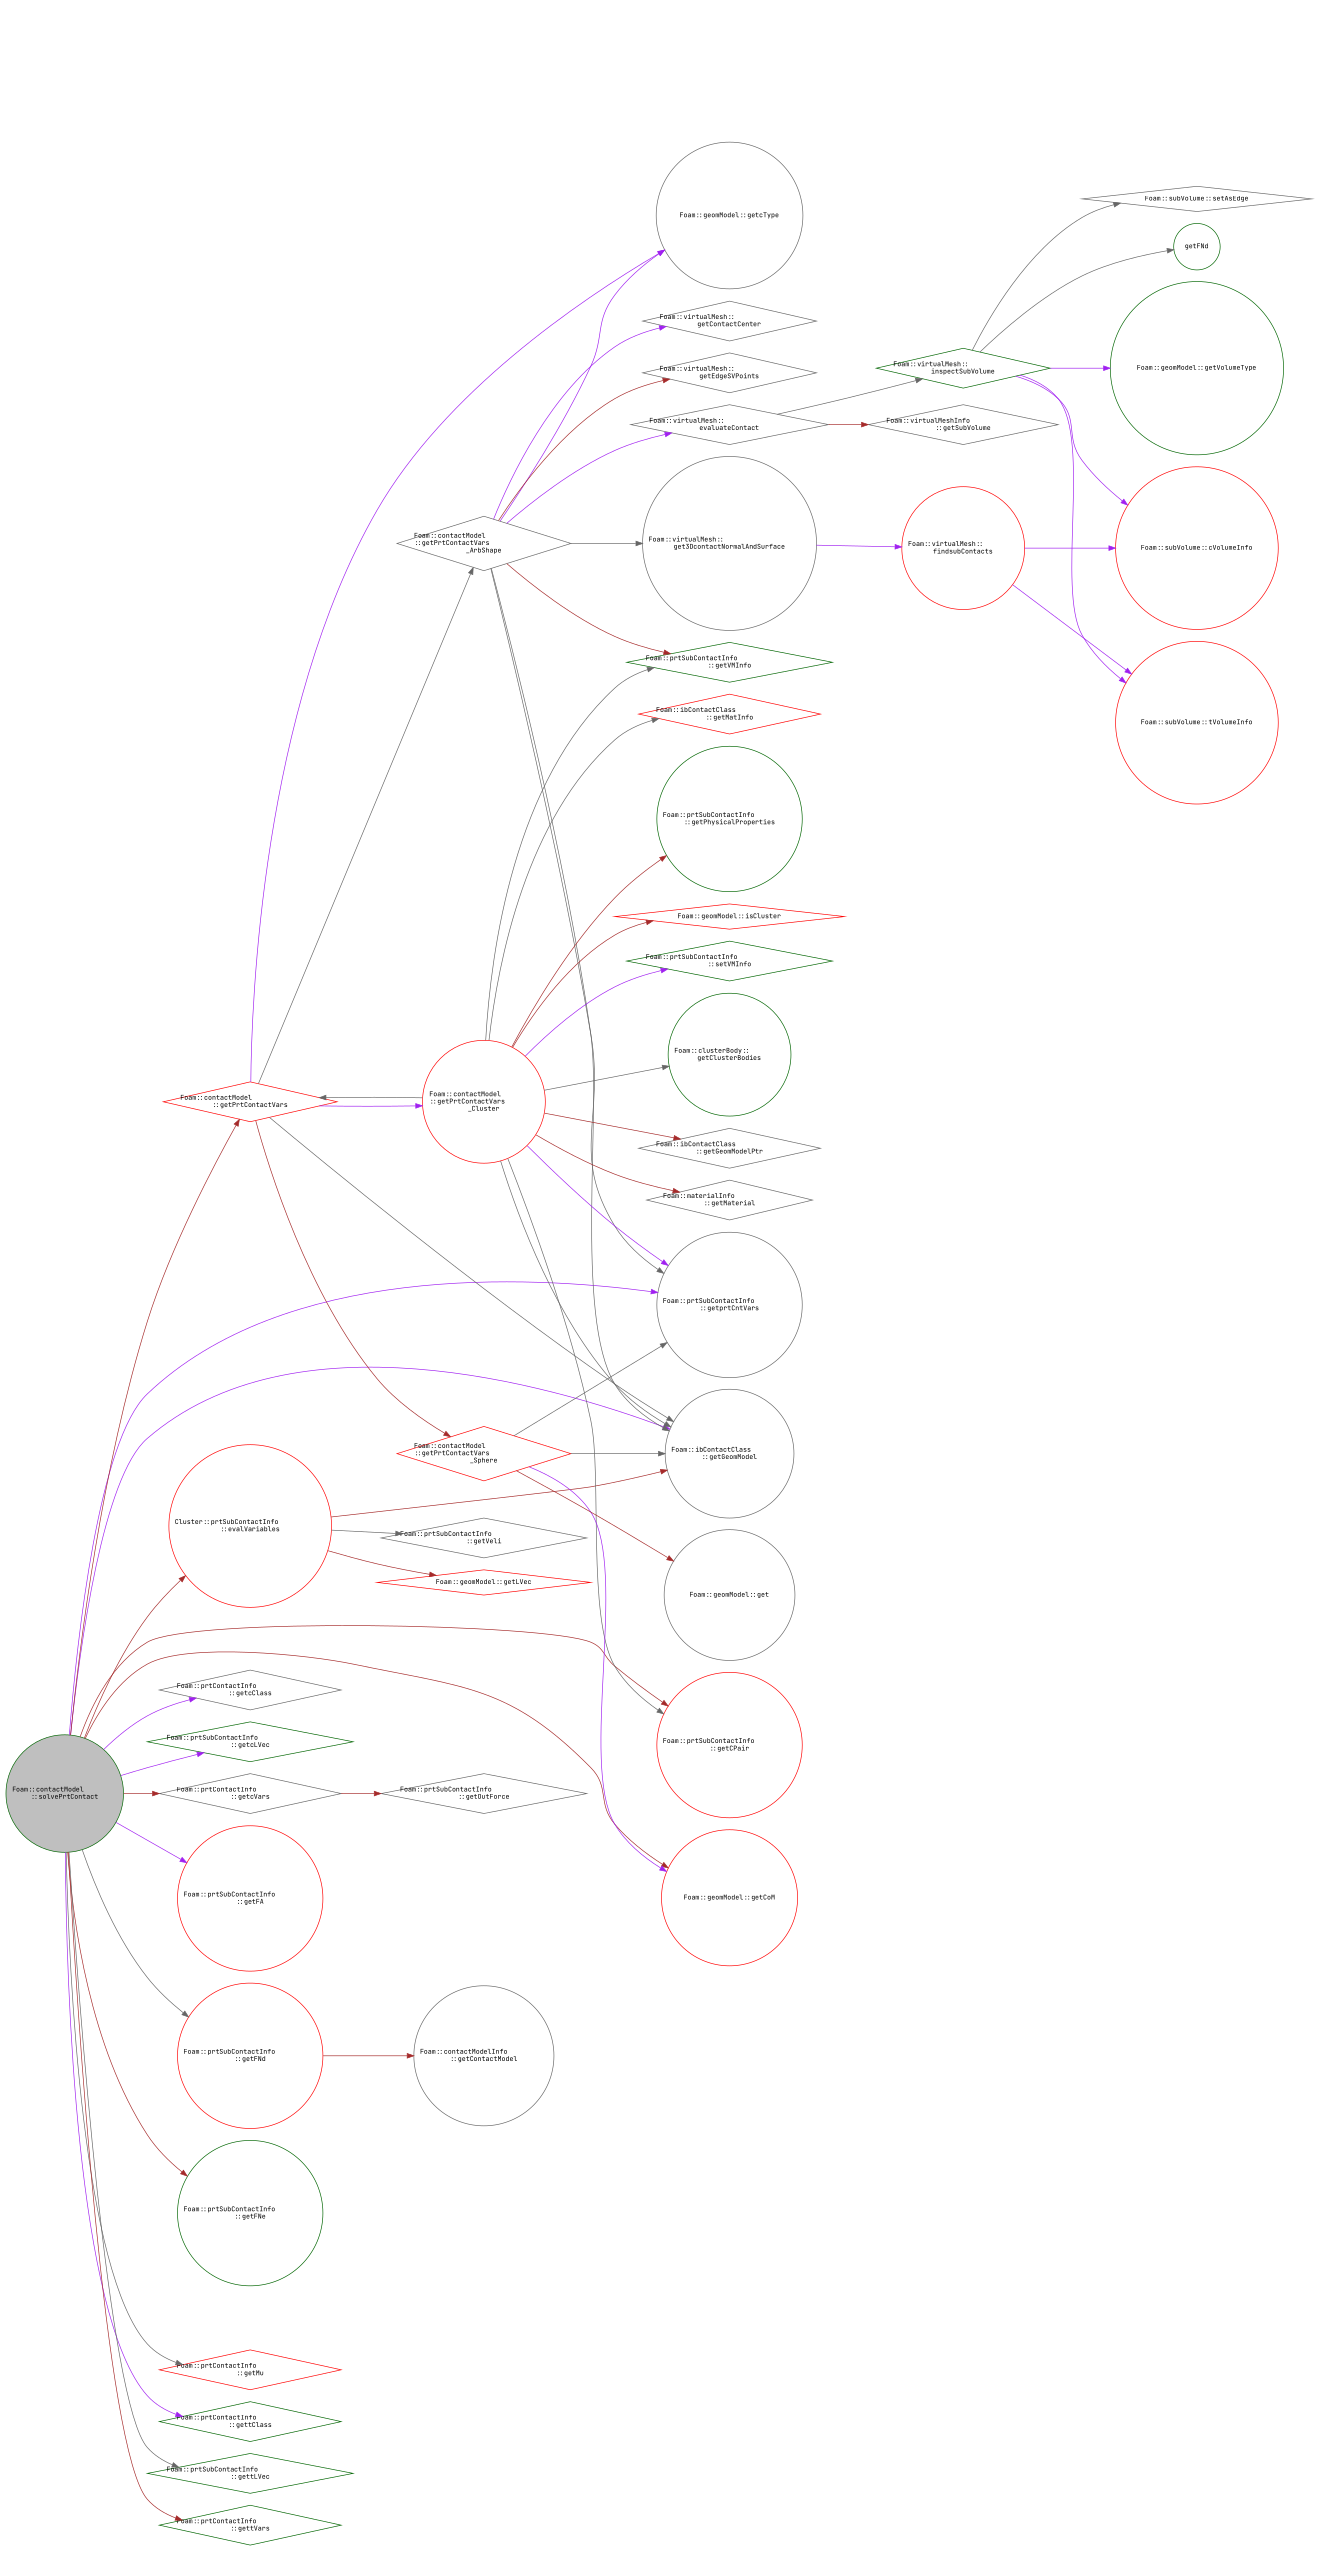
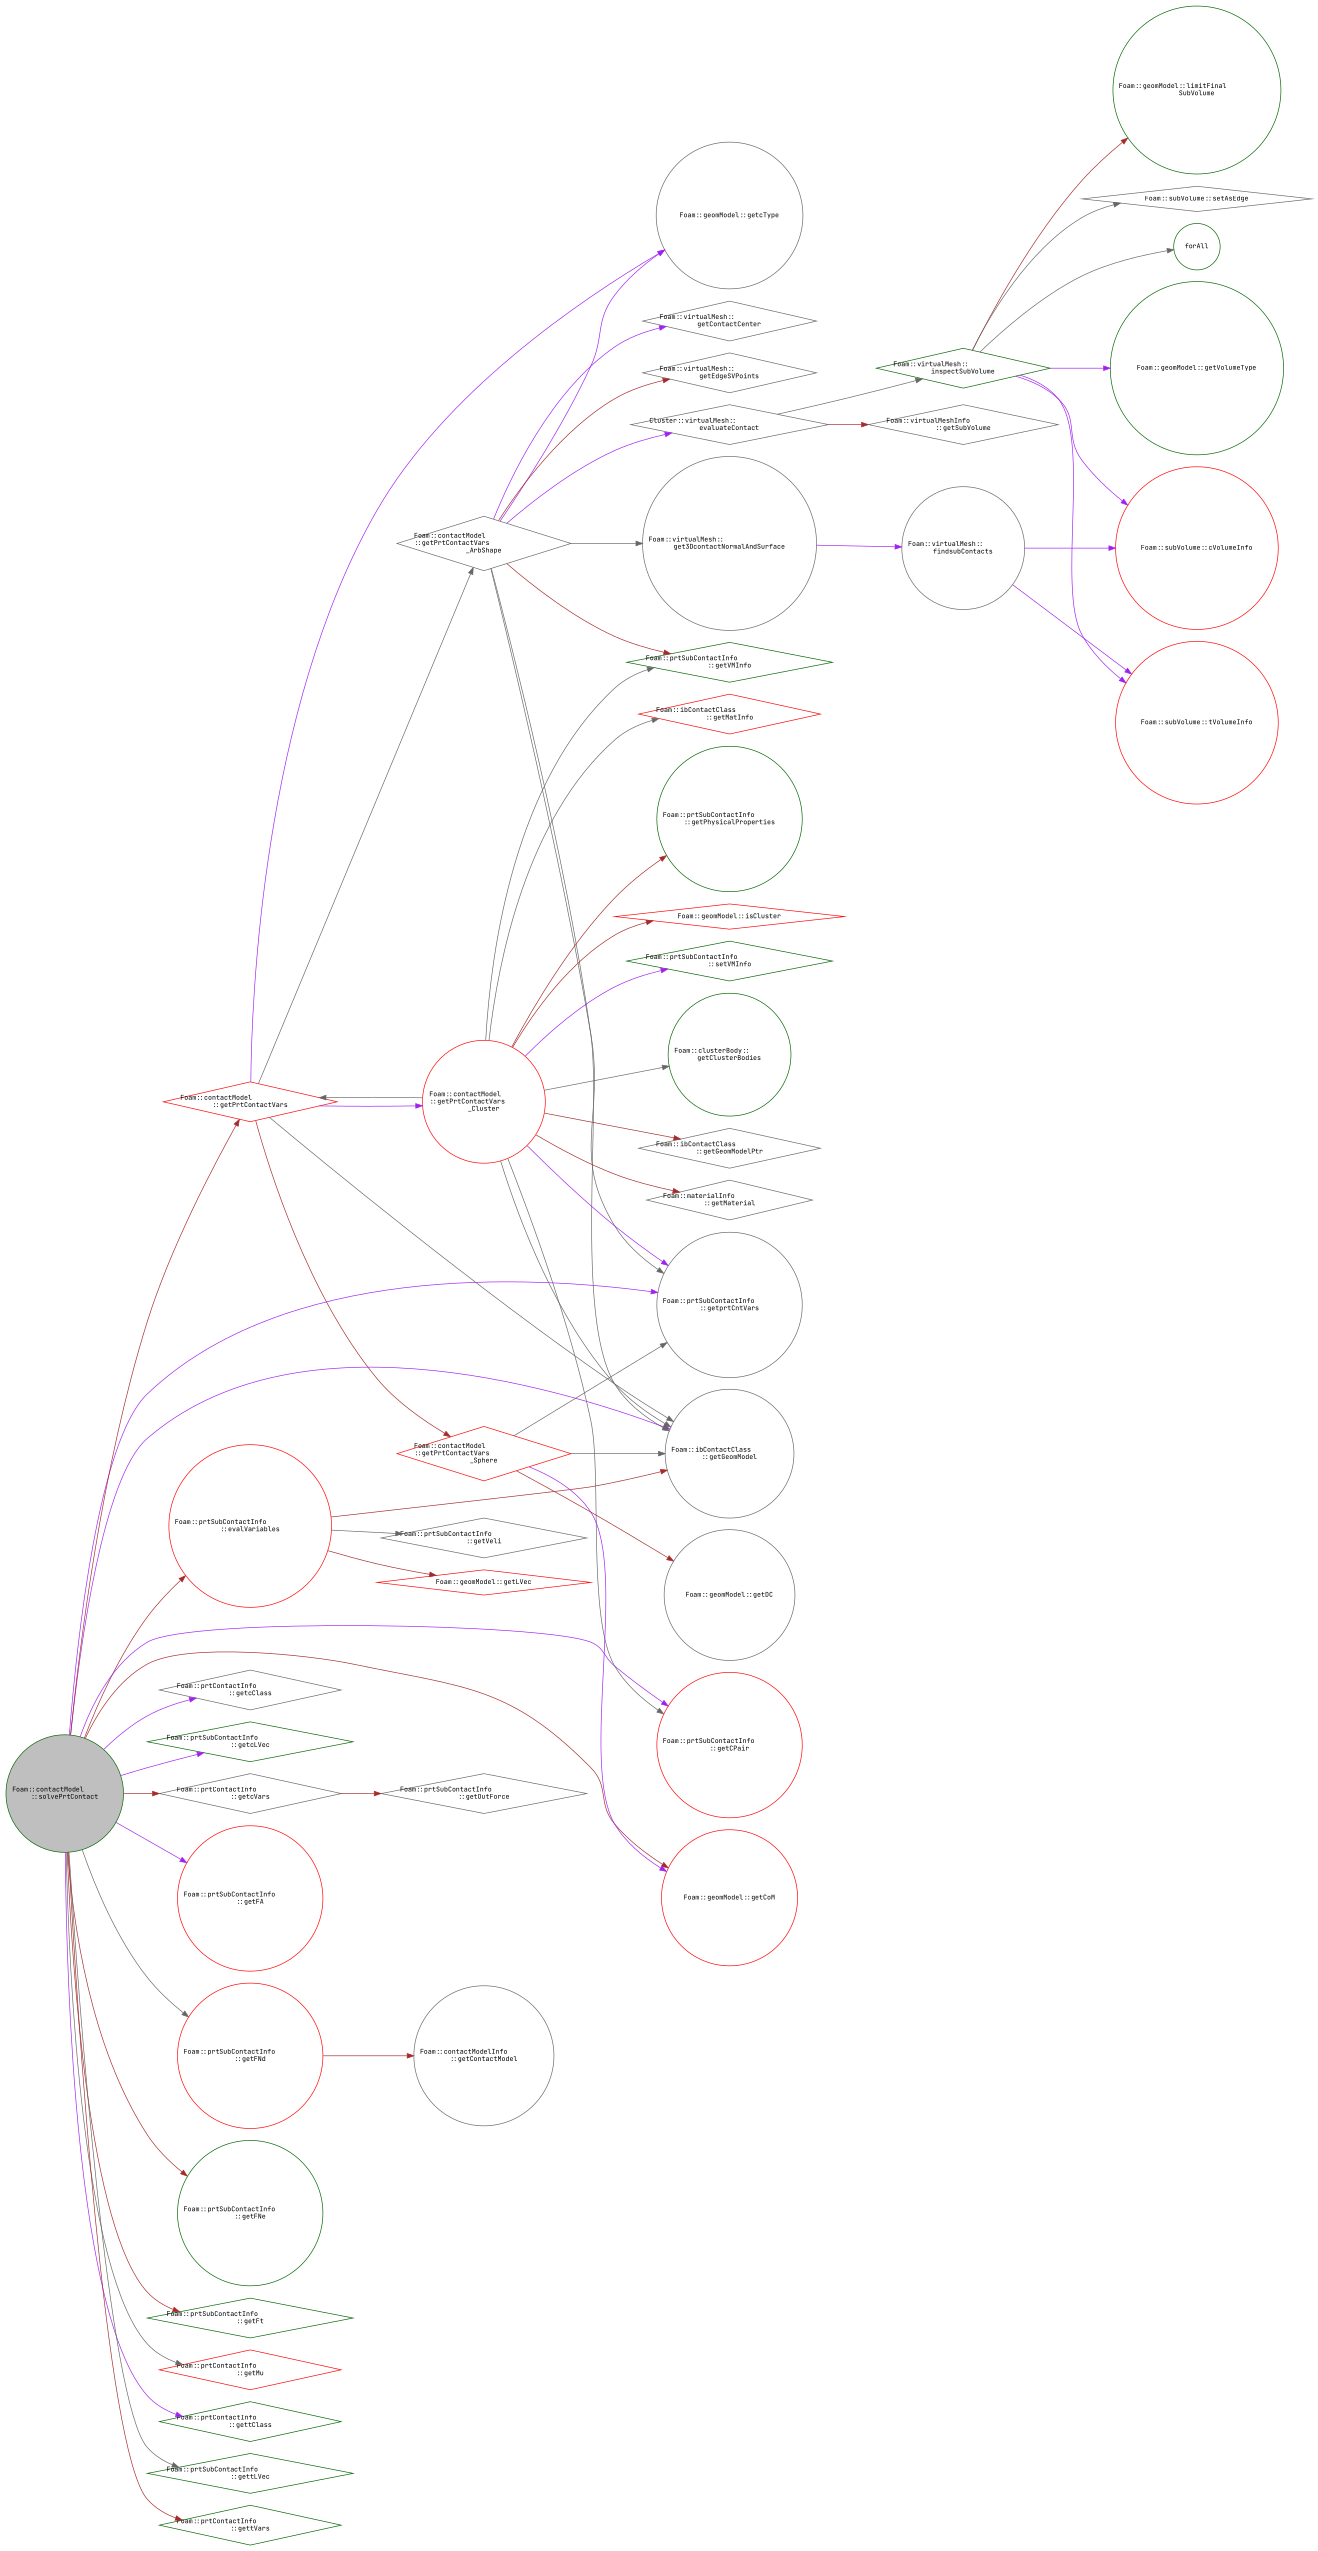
node "Foam::geomModel::limitFinal SubVolume": added
node "getFNd": label "getFNd" -> "forAll"
node "Foam::virtualMesh:: evaluateContact": label "Foam::virtualMesh:: evaluateContact" -> "Cluster::virtualMesh:: evaluateContact"
node "Foam::virtualMesh:: findsubContacts": color red -> gray40
node "Cluster::prtSubContactInfo ::evalVariables": label "Cluster::prtSubContactInfo ::evalVariables" -> "Foam::prtSubContactInfo ::evalVariables"
node "Foam::geomModel::get": label "Foam::geomModel::get" -> "Foam::geomModel::getDC"
edge "Foam::contactModel ::solvePrtContact" -> "Foam::prtSubContactInfo ::getCPair": color brown -> purple
node "Foam::prtSubContactInfo ::getFt": added
